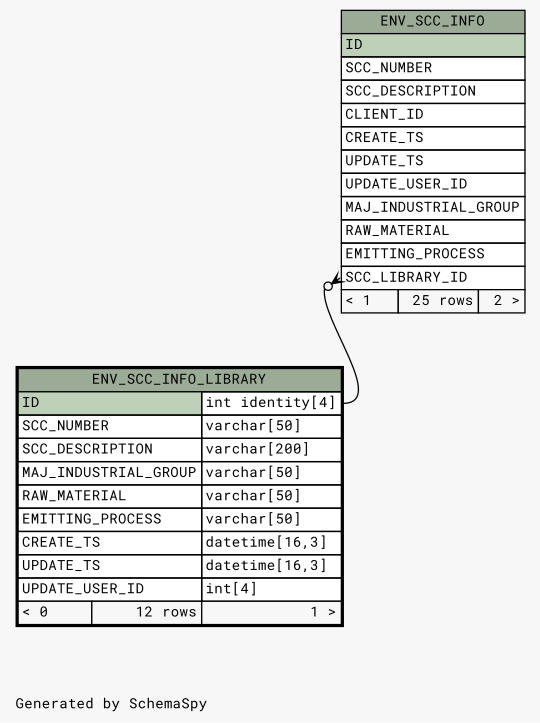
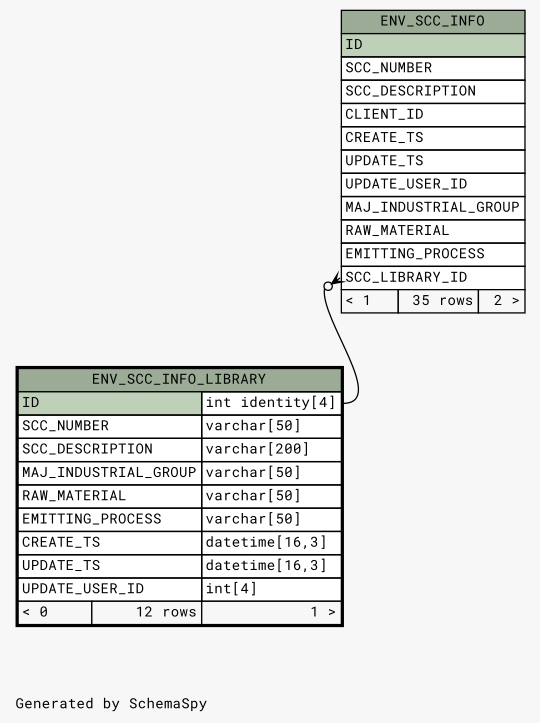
node "ENV_SCC_INFO": text "25 rows" -> "35 rows"
